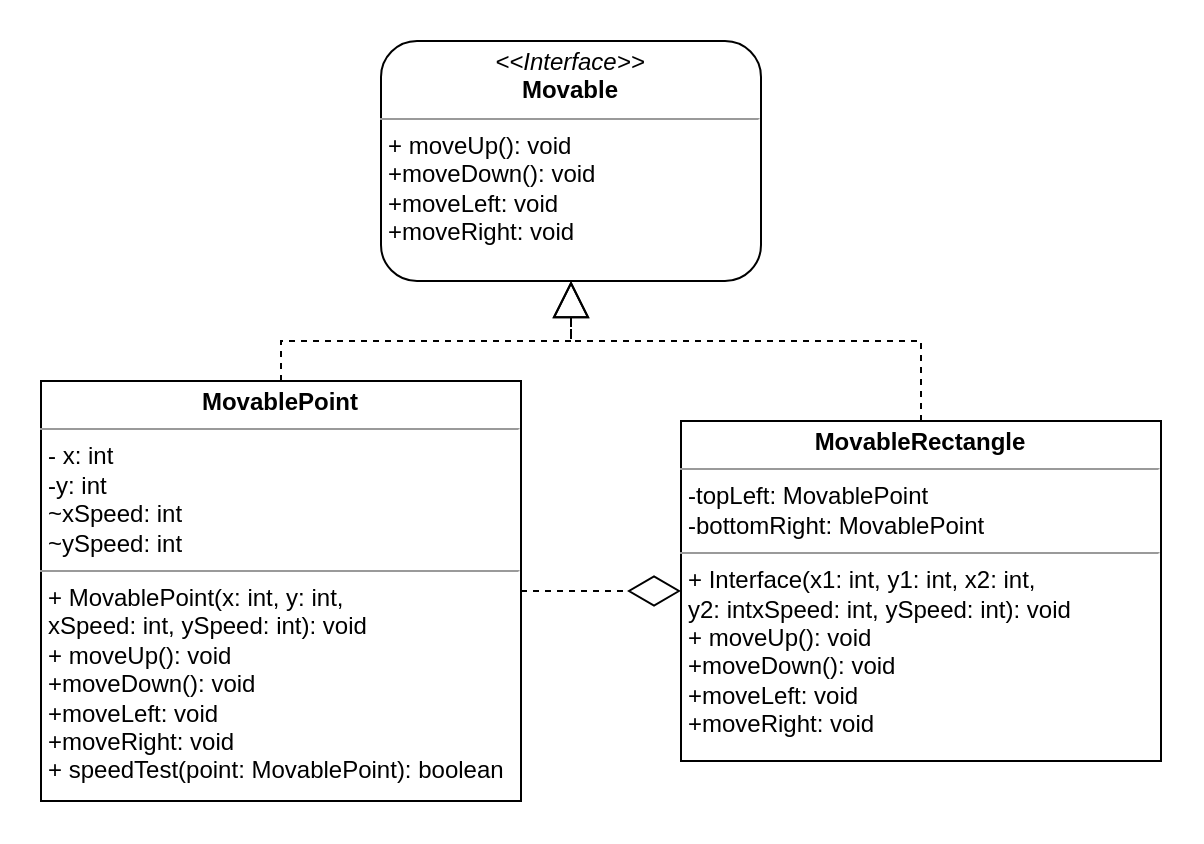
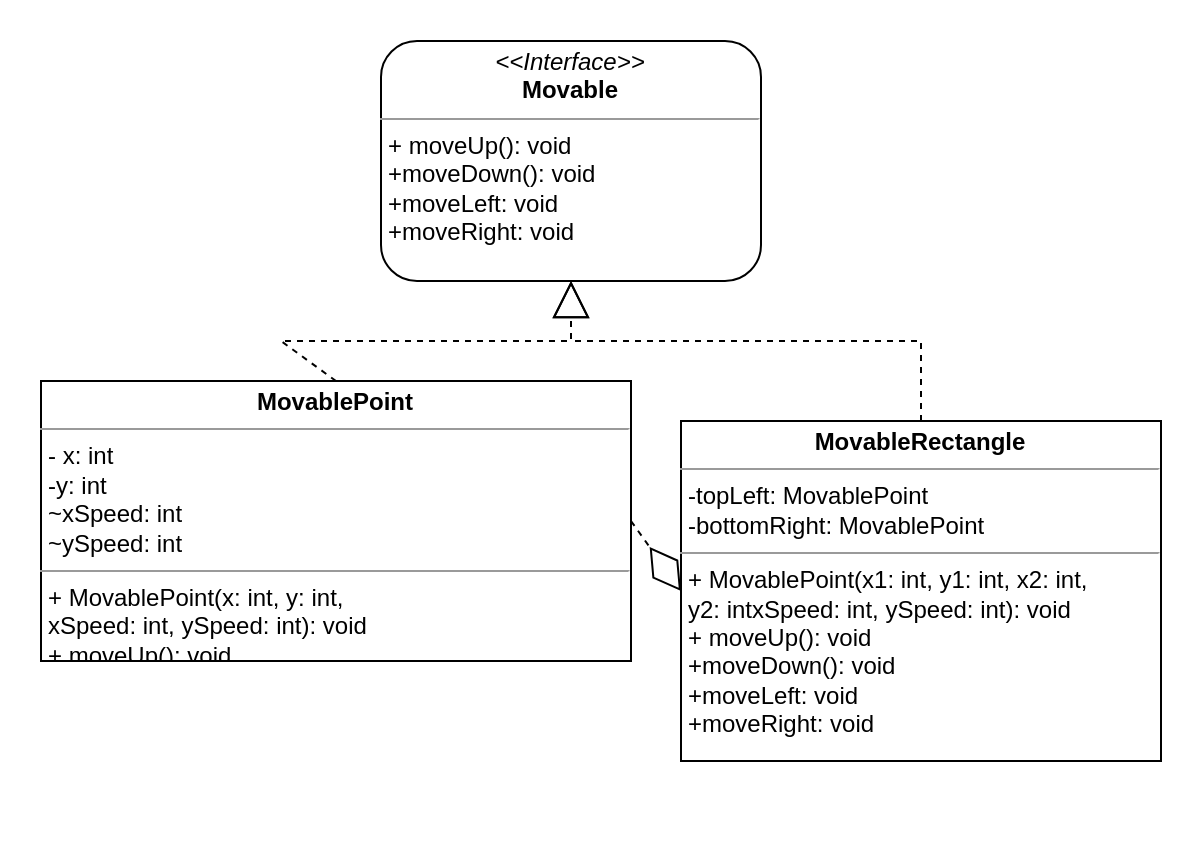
node "MovableRectangle -topLeft: MovablePoint -bottomRight: MovablePoint + Interface(x1: int, y1: int, x2: int, y2: intxSpeed: int, ySpeed: int): void + moveUp(): void +moveDown(): void +moveLeft: void +moveRight: void": label "MovableRectangle -topLeft: MovablePoint -bottomRight: MovablePoint + Interface(x1: int, y1: int, x2: int, y2: intxSpeed: int, ySpeed: int): void + moveUp(): void +moveDown(): void +moveLeft: void +moveRight: void" -> "MovableRectangle -topLeft: MovablePoint -bottomRight: MovablePoint + MovablePoint(x1: int, y1: int, x2: int, y2: intxSpeed: int, ySpeed: int): void + moveUp(): void +moveDown(): void +moveLeft: void +moveRight: void"
node "MovablePoint - x: int -y: int ~xSpeed: int ~ySpeed: int + MovablePoint(x: int, y: int, xSpeed: int, ySpeed: int): void + moveUp(): void +moveDown(): void +moveLeft: void +moveRight: void + speedTest(point: MovablePoint): boolean": size 480x420 -> 590x280
